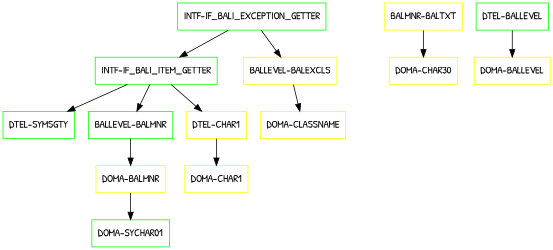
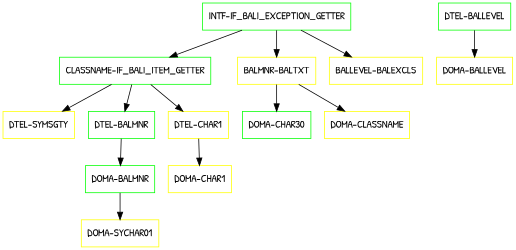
edge "INTF-IF_BALI_EXCEPTION_GETTER" -> "BALMNR-BALTXT": added
node "INTF-IF_BALI_ITEM_GETTER": label "INTF-IF_BALI_ITEM_GETTER" -> "CLASSNAME-IF_BALI_ITEM_GETTER"
node "DOMA-CHAR30": color yellow -> green
edge "BALLEVEL-BALEXCLS" -> "DOMA-CLASSNAME": now "BALMNR-BALTXT" -> "DOMA-CLASSNAME"
node "DTEL-SYMSGTY": color green -> yellow
node "BALLEVEL-BALMNR": label "BALLEVEL-BALMNR" -> "DTEL-BALMNR"
node "DOMA-BALMNR": color yellow -> green
node "DOMA-SYCHAR01": color green -> yellow
